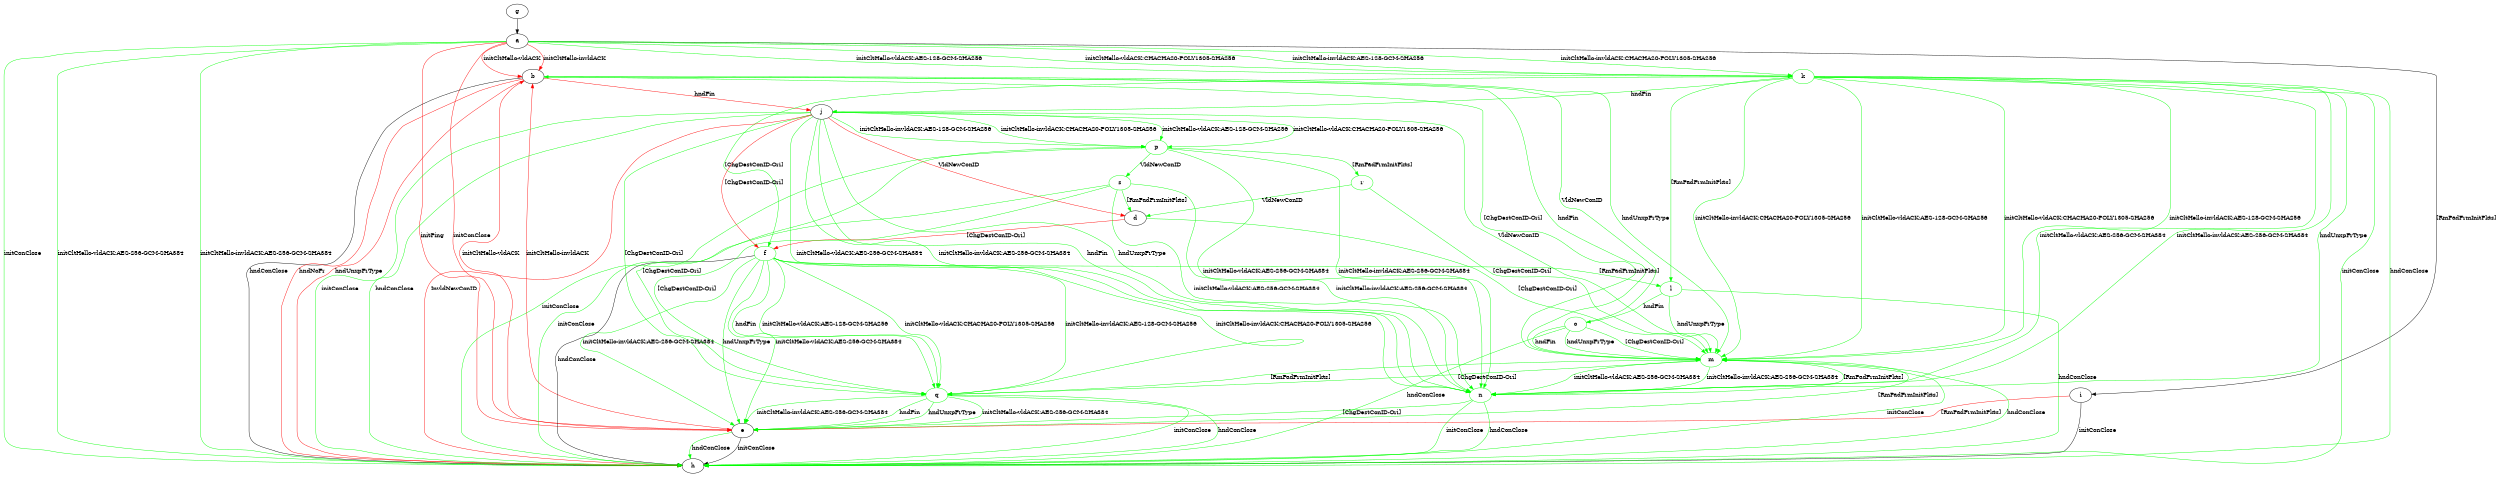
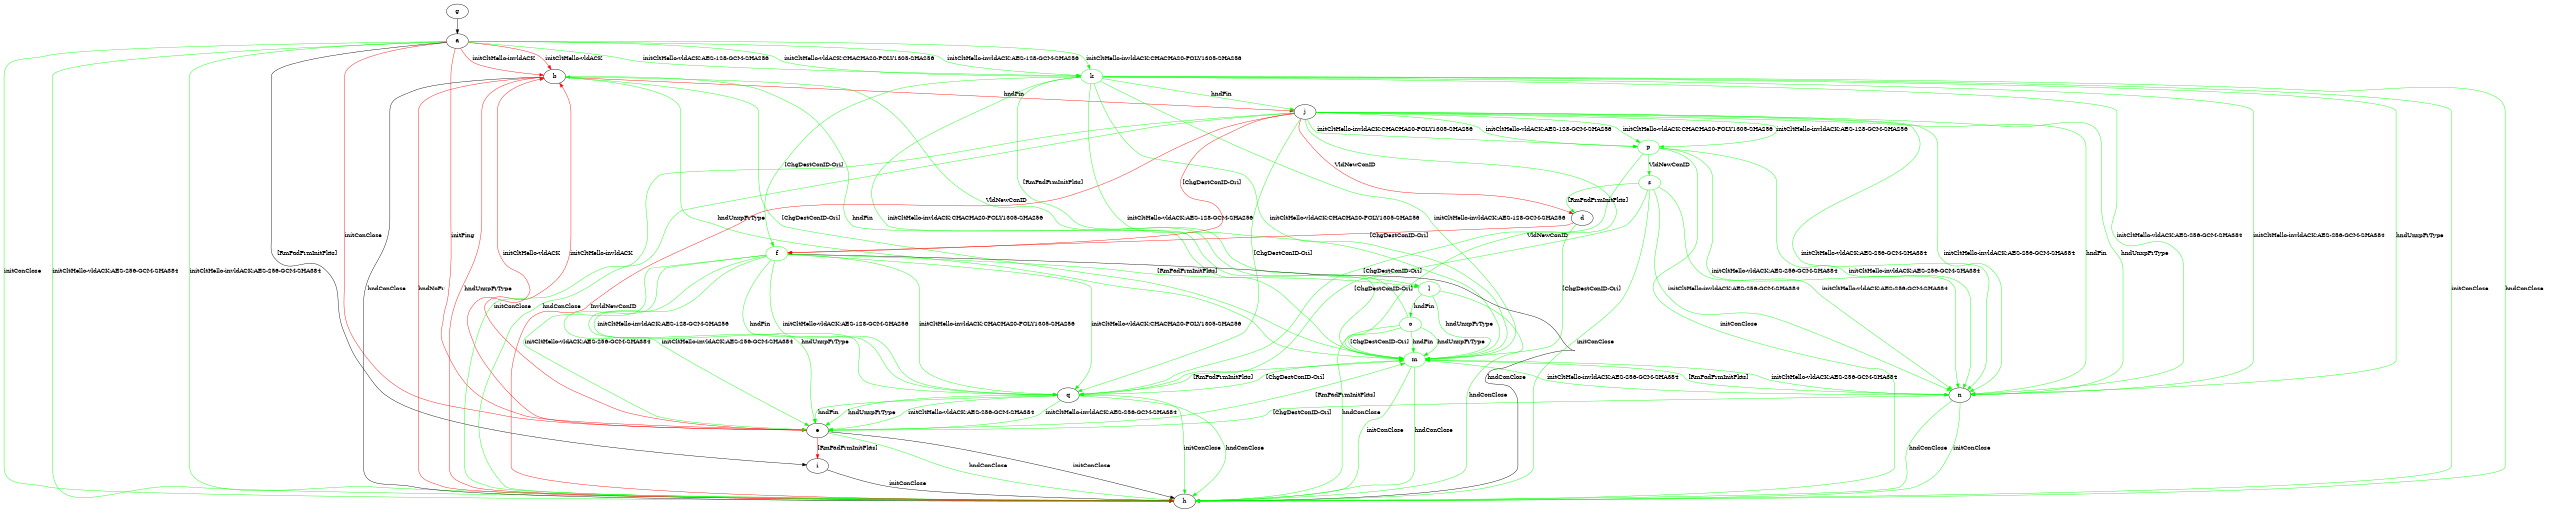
node "r": removed
node "q": color green -> black
node "n": color green -> black
edge "i" -> "e": reversed
